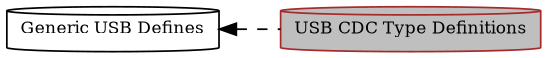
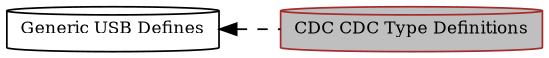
node "USB CDC Type Definitions": label "USB CDC Type Definitions" -> "CDC CDC Type Definitions"
